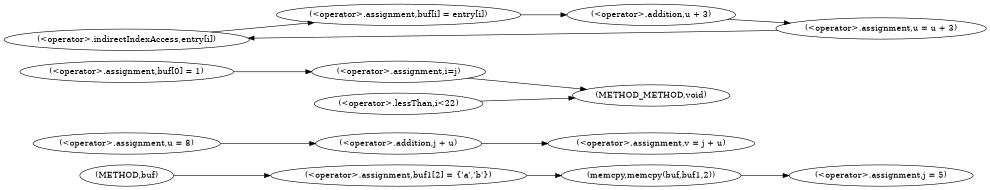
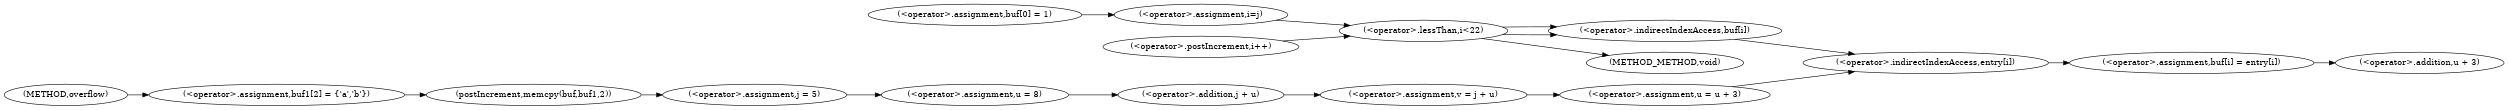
edge "(<operator>.addition,u + 3)" -> "(<operator>.assignment,u = u + 3)": now "(<operator>.assignment,v = j + u)" -> "(<operator>.assignment,u = u + 3)"
node "(<operator>.indirectIndexAccess,buf[i])": added
node "(<operator>.postIncrement,i++)": added
edge "(<operator>.assignment,i=j)" -> "(METHOD_METHOD,void)": now "(<operator>.assignment,i=j)" -> "(<operator>.lessThan,i<22)"
edge "(<operator>.assignment,j = 5)" -> "(<operator>.assignment,u = 8)": added
node "(METHOD,buf)": label "(METHOD,buf)" -> "(METHOD,overflow)"
node "(memcpy,memcpy(buf,buf1,2))": label "(memcpy,memcpy(buf,buf1,2))" -> "(postIncrement,memcpy(buf,buf1,2))"
